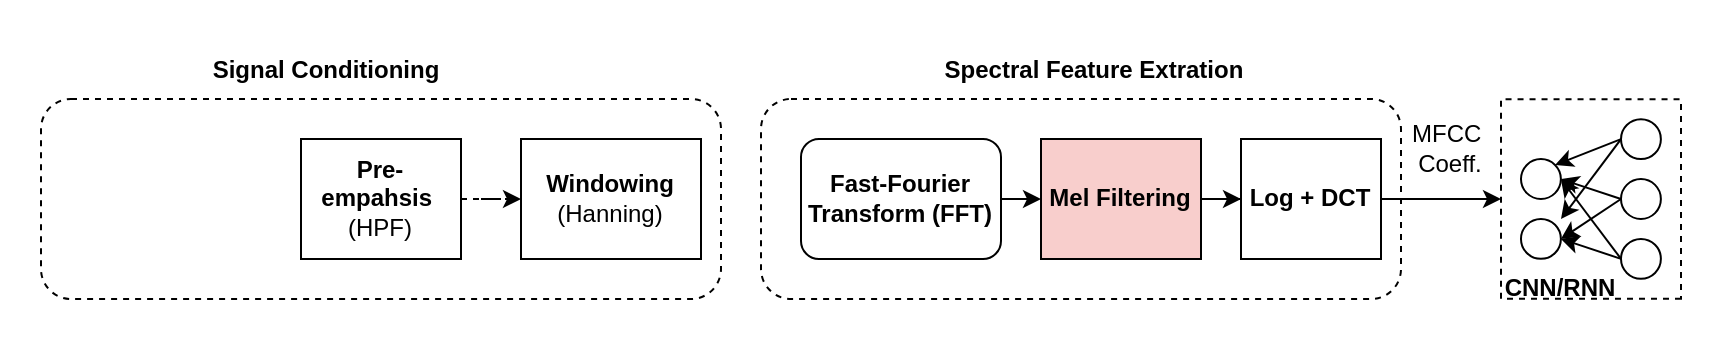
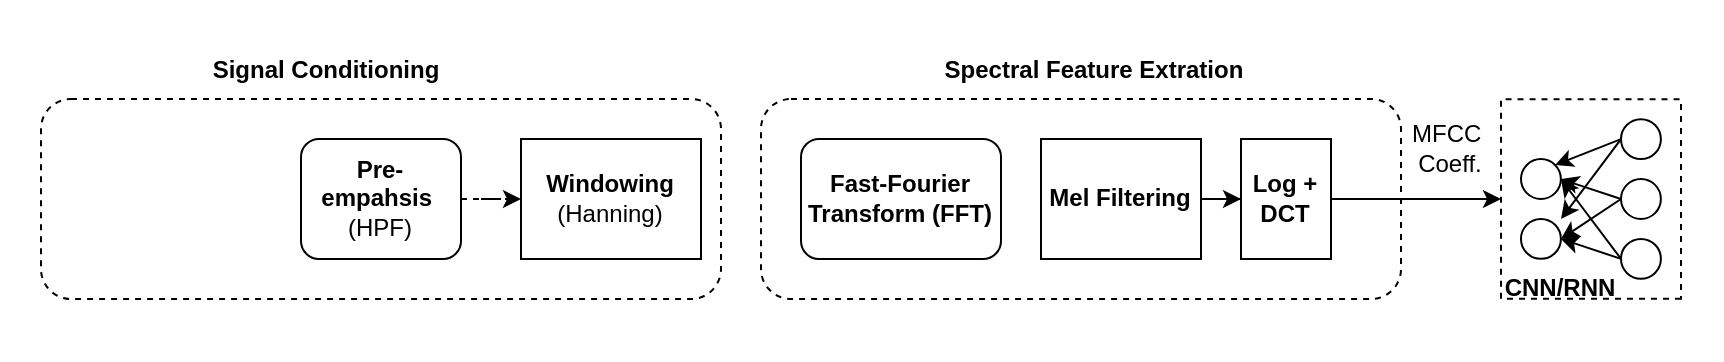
node "Pre-empahsis (HPF)": shape rectangle -> rounded rectangle
edge "Fast-Fourier Transform (FFT)" -> "Mel Filtering": removed
node "Mel Filtering": fillcolor #f8cecc -> #ffffff
node "Log + DCT": size 140x120 -> 90x120
